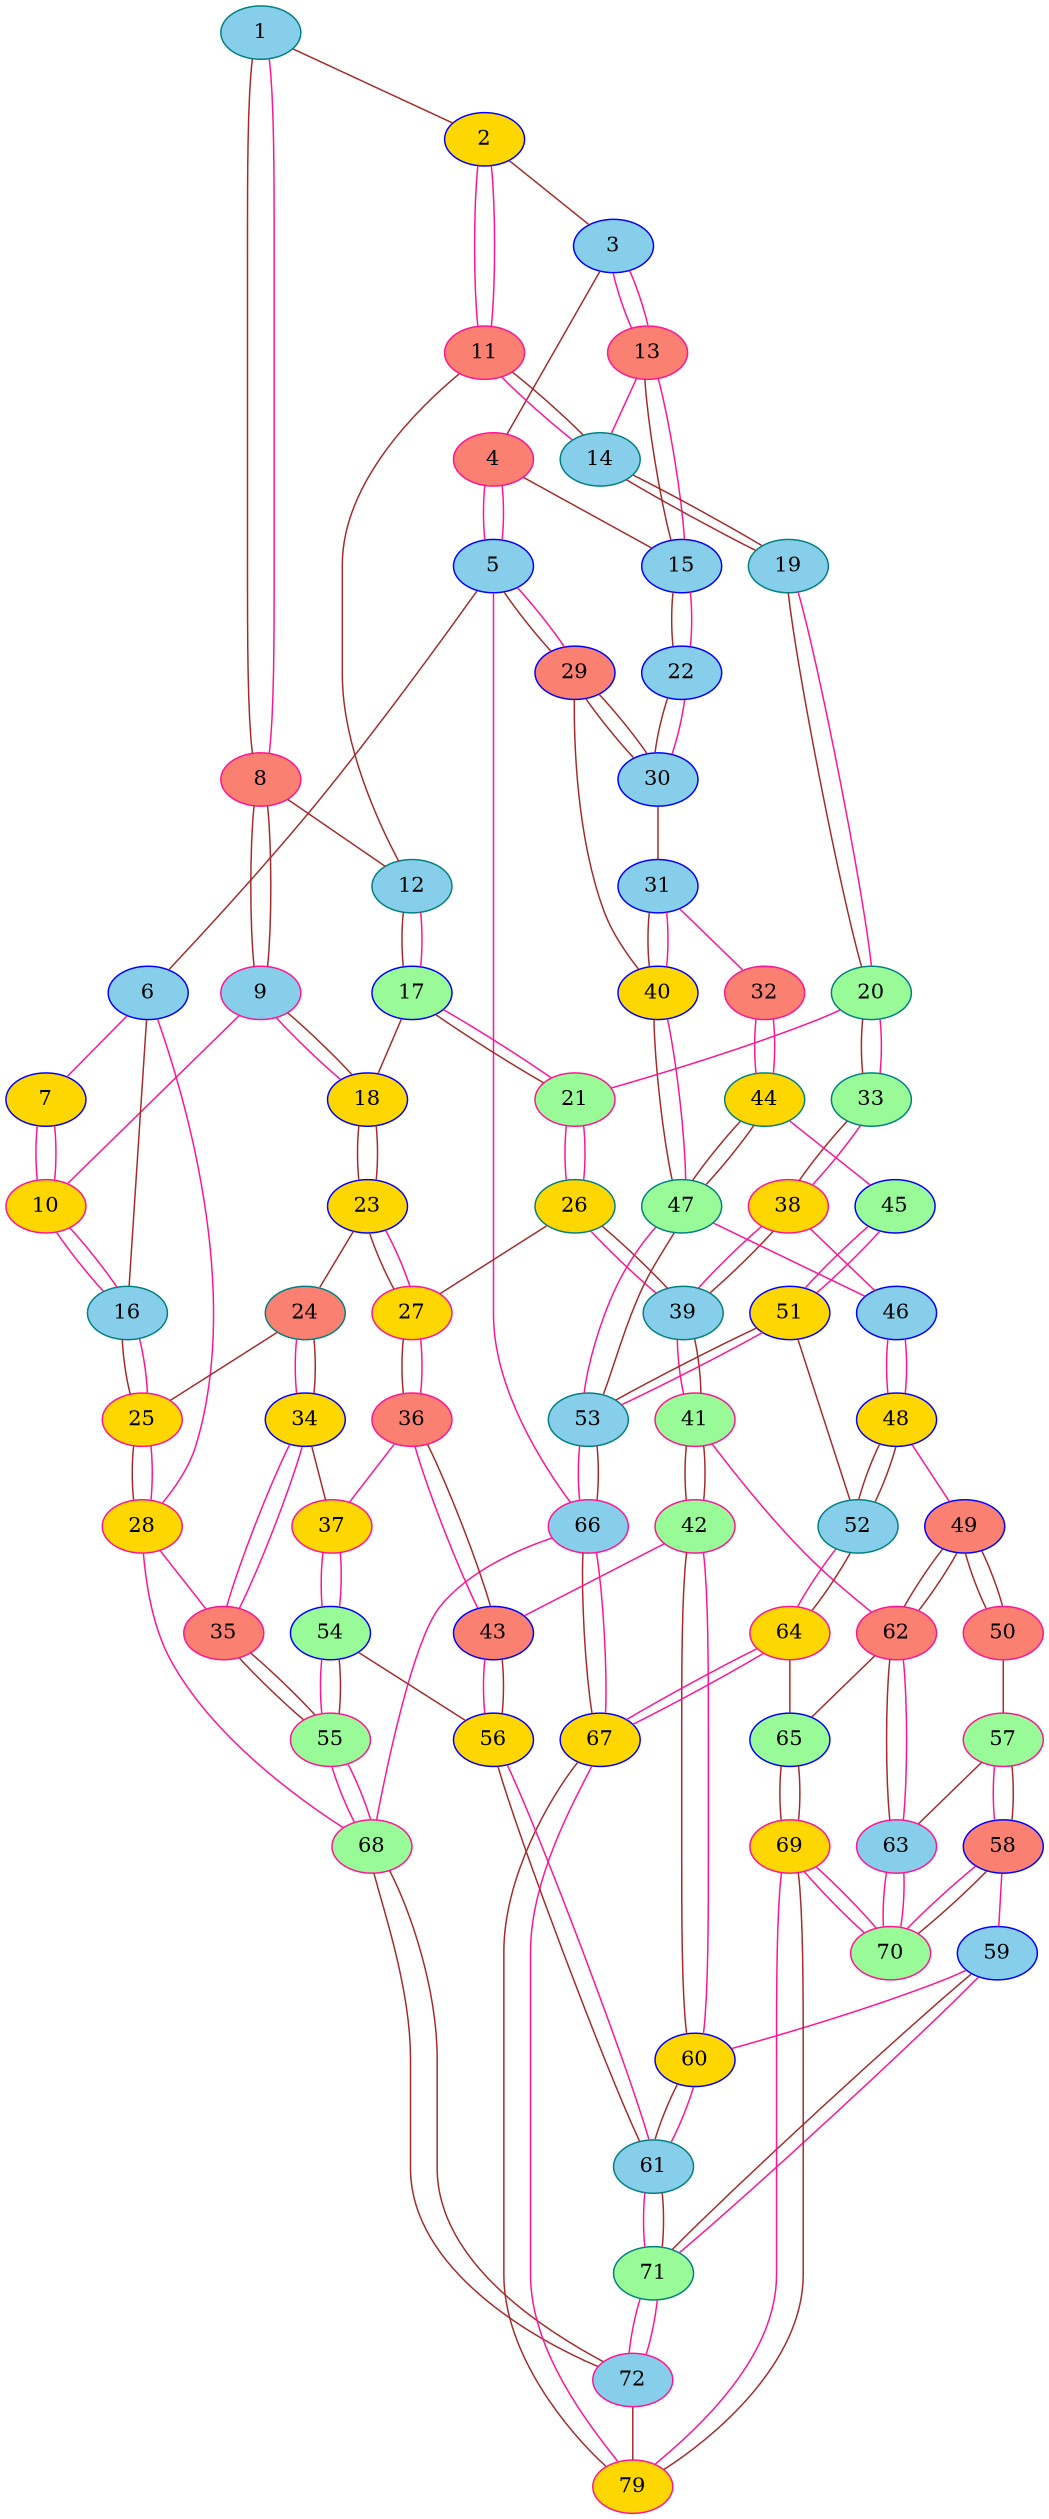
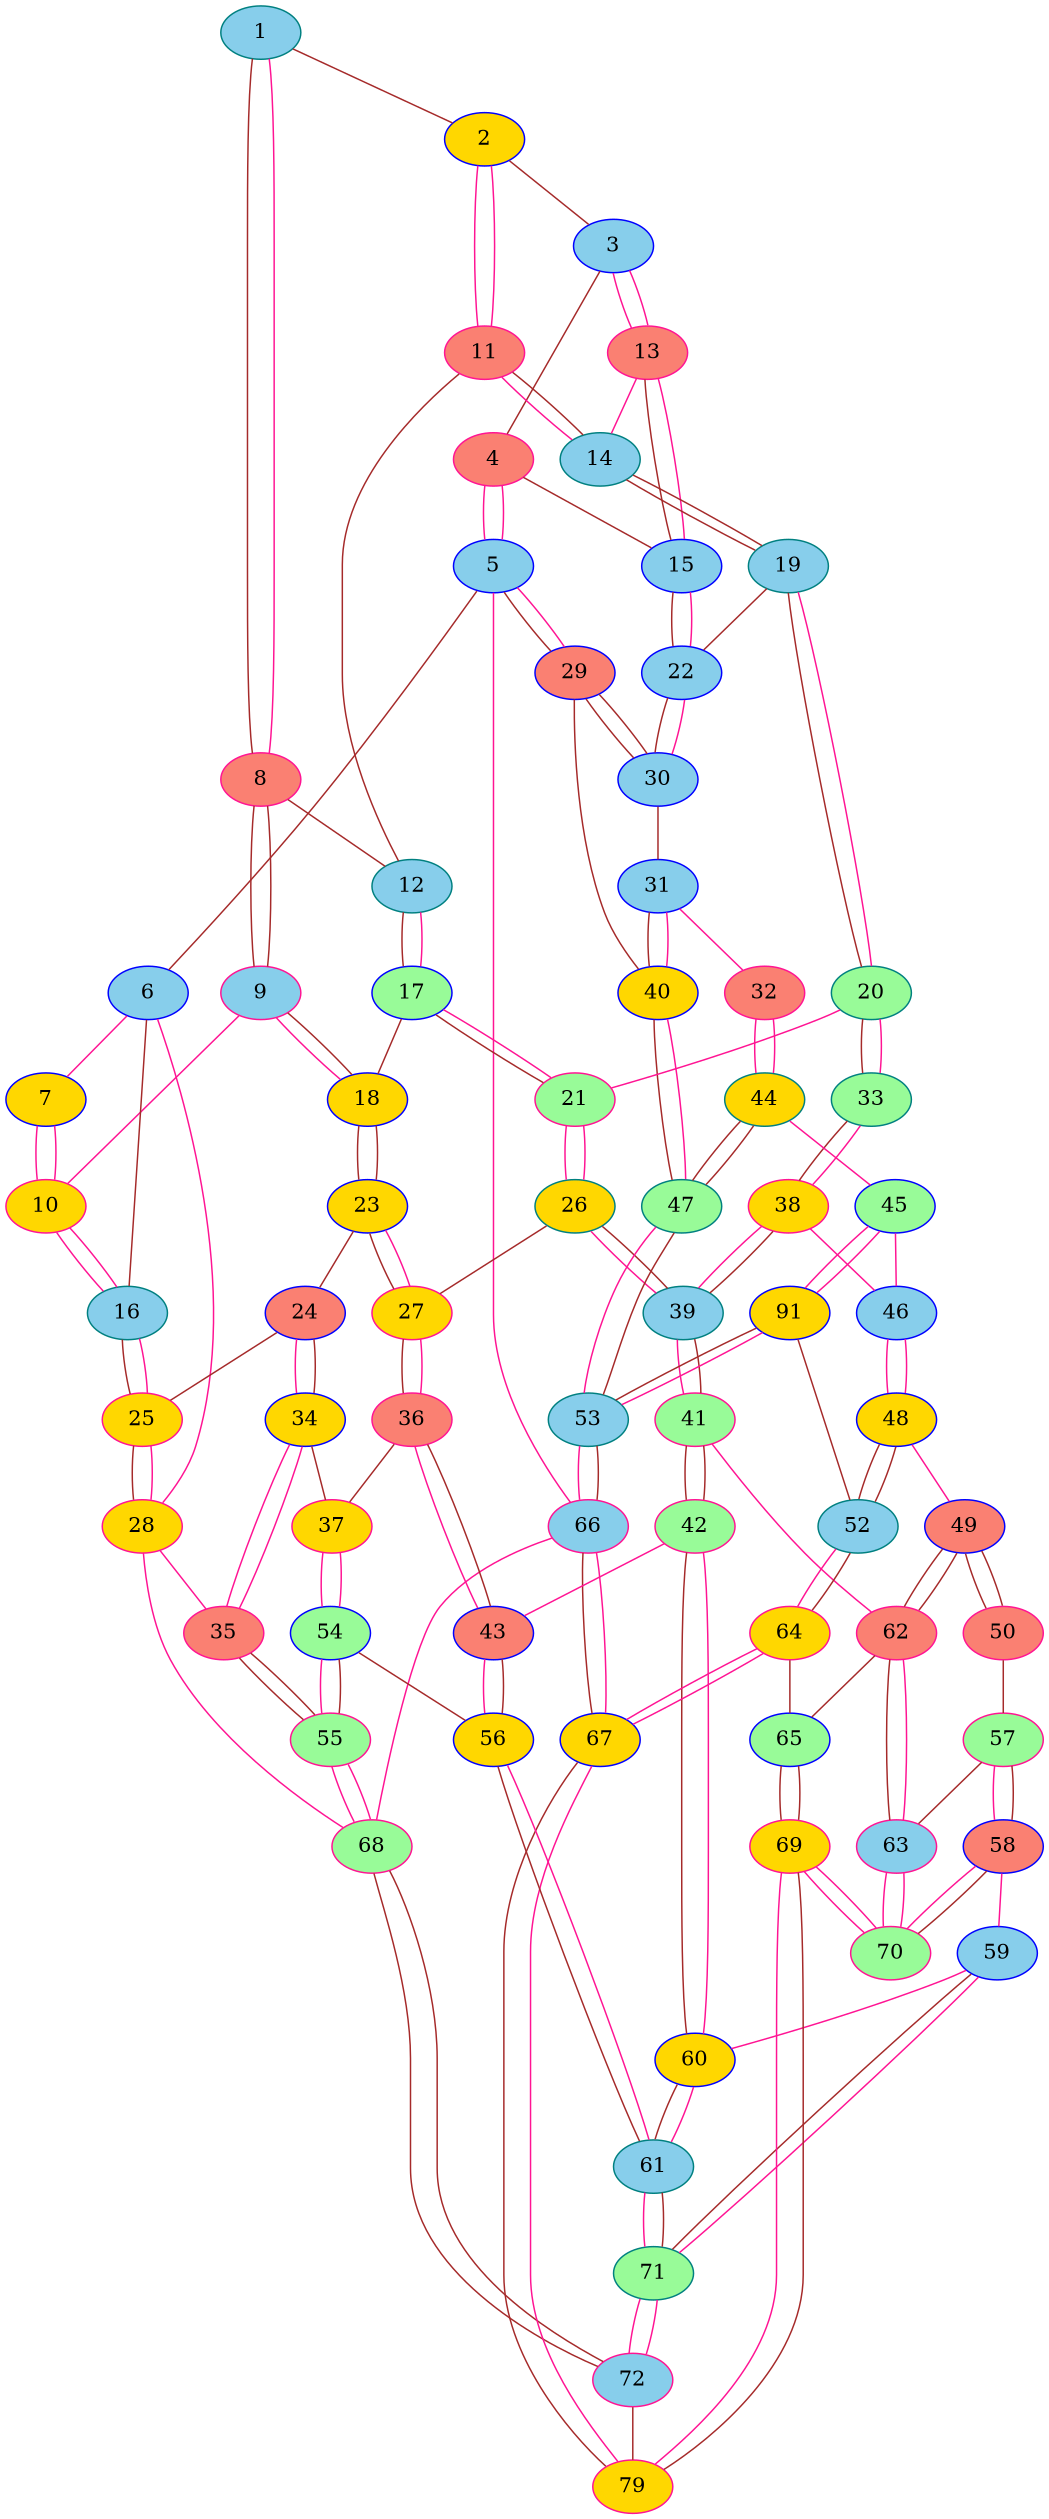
edge "19" -- "22": added
edge "47" -- "46": now "45" -- "46"
node "24": color teal -> blue
node "51": label "51" -> "91"
edge "36" -- "37": color deeppink -> brown
